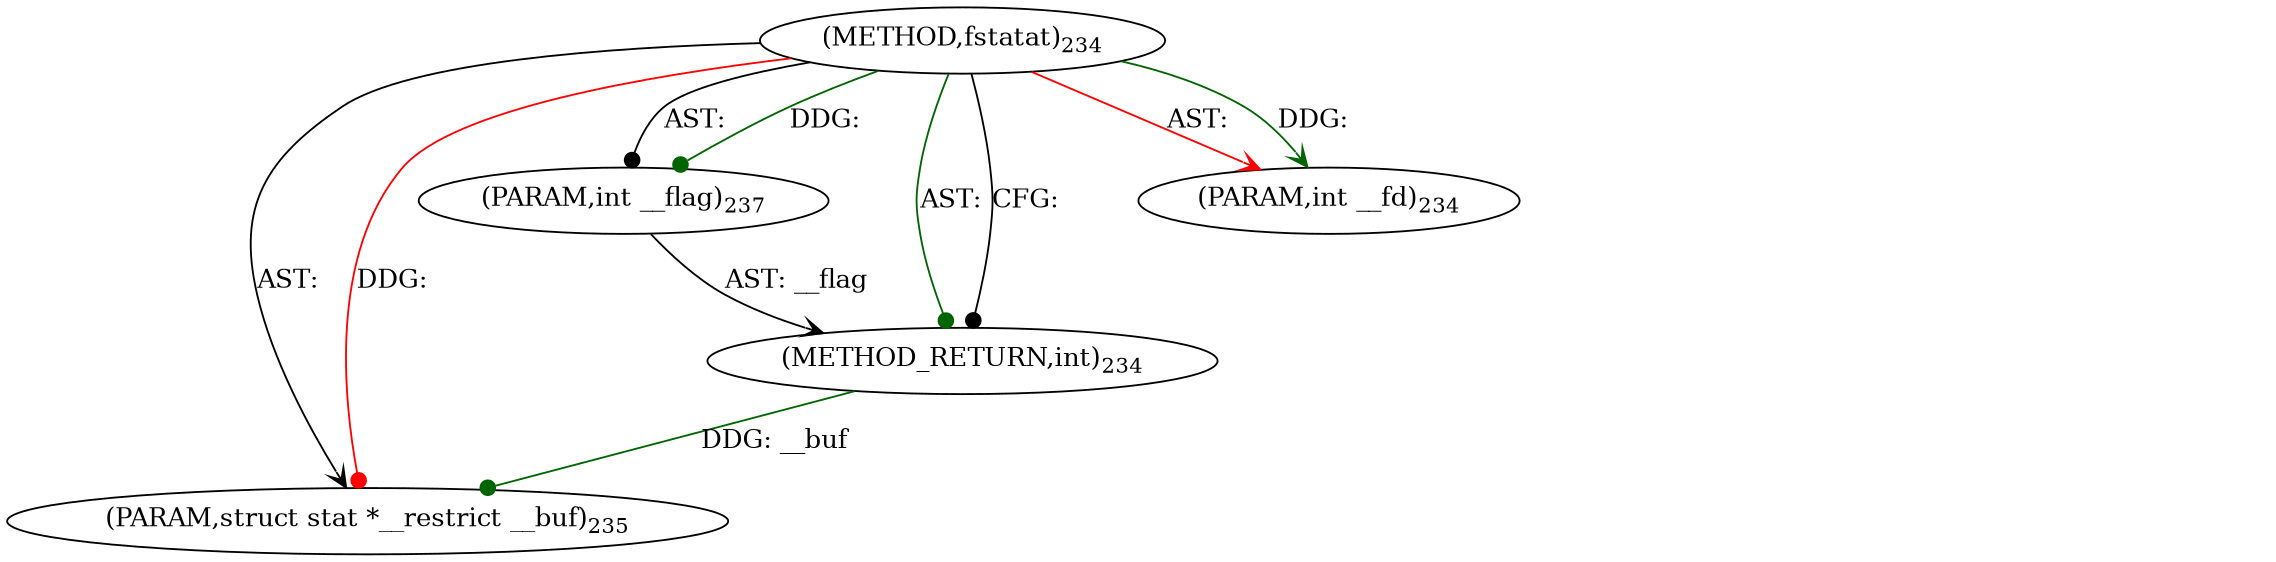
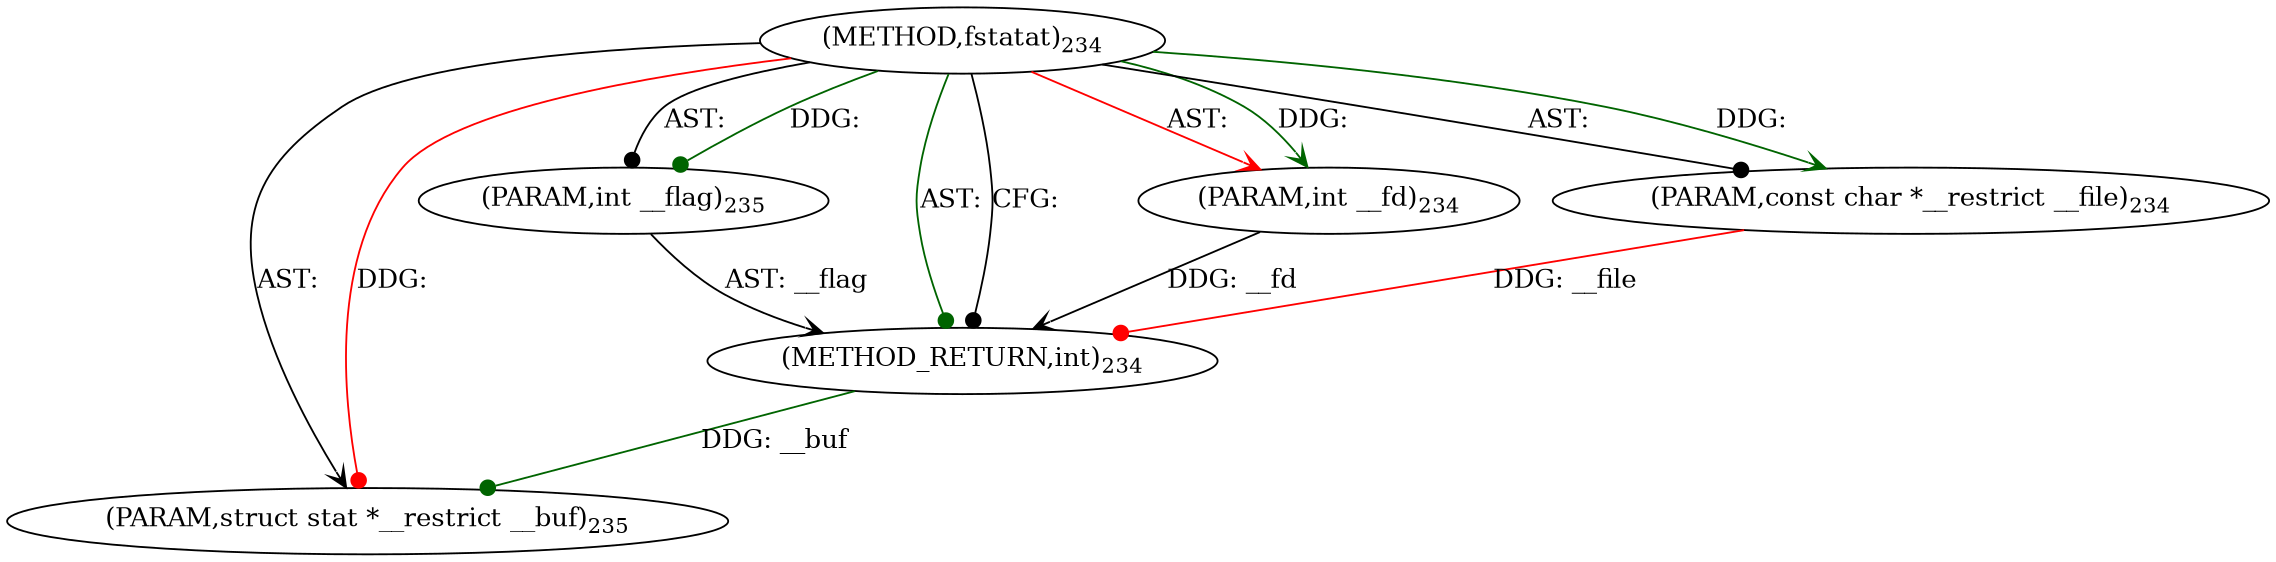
node "(PARAM,int __flag)": text "237" -> "235"
node "(PARAM,const char *__restrict __file)": added
edge "(PARAM,int __fd)" -> "(METHOD_RETURN,int)": added, label "DDG: __fd"
